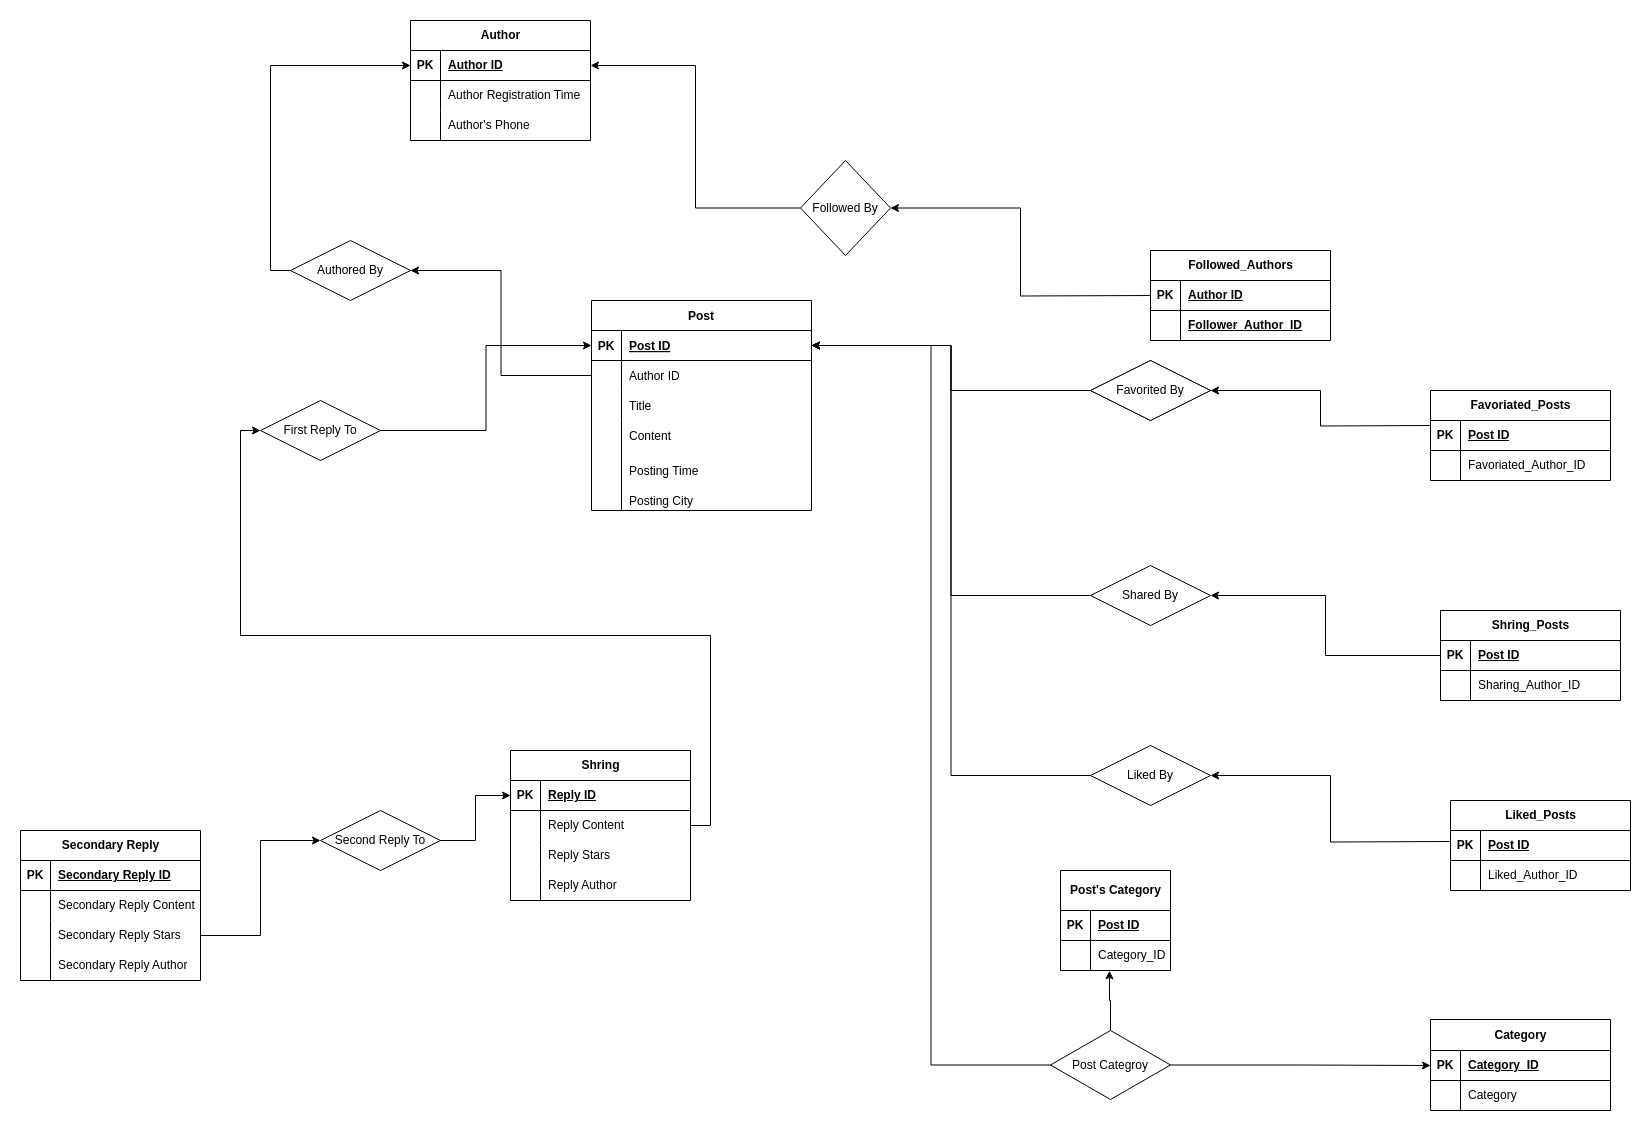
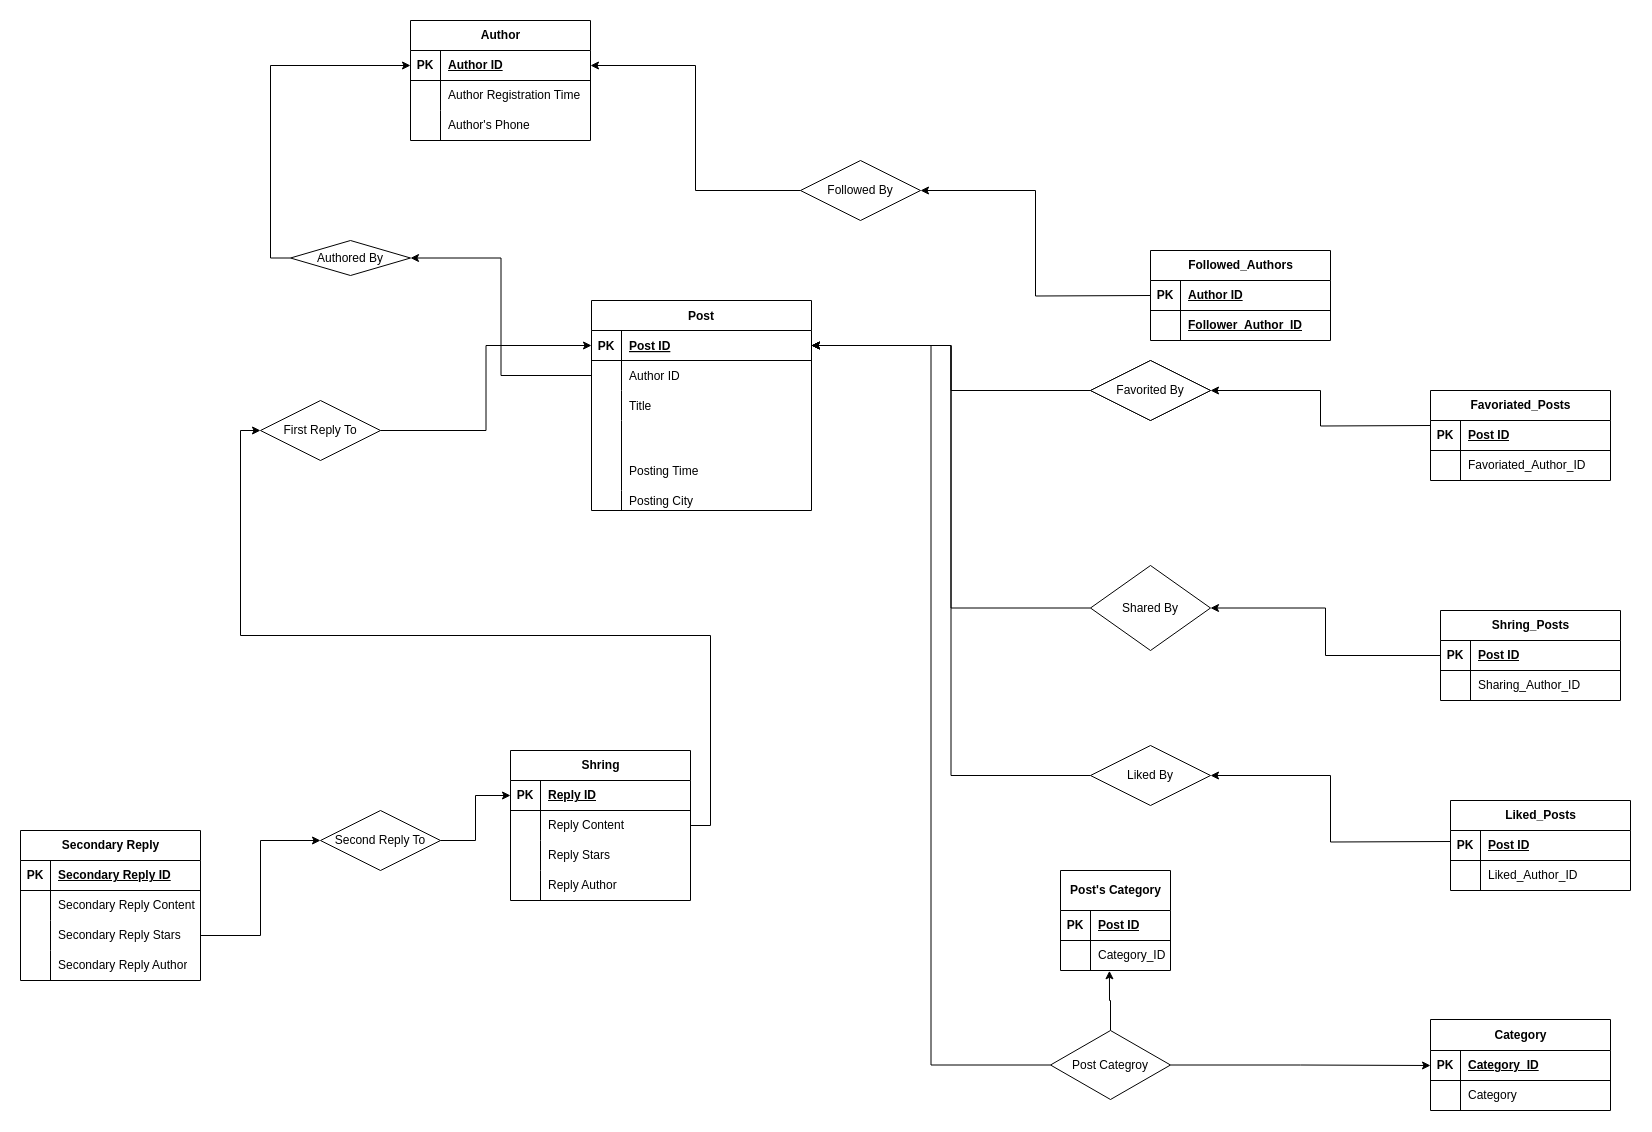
node "Followed By": size 90x95 -> 120x60
node "Authored By": size 120x60 -> 120x35
node "Content": removed
node "Shared By": size 120x60 -> 120x85
